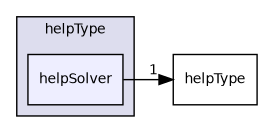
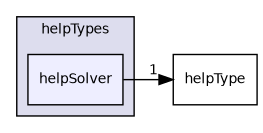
cluster "helpType": label "helpType" -> "helpTypes"
